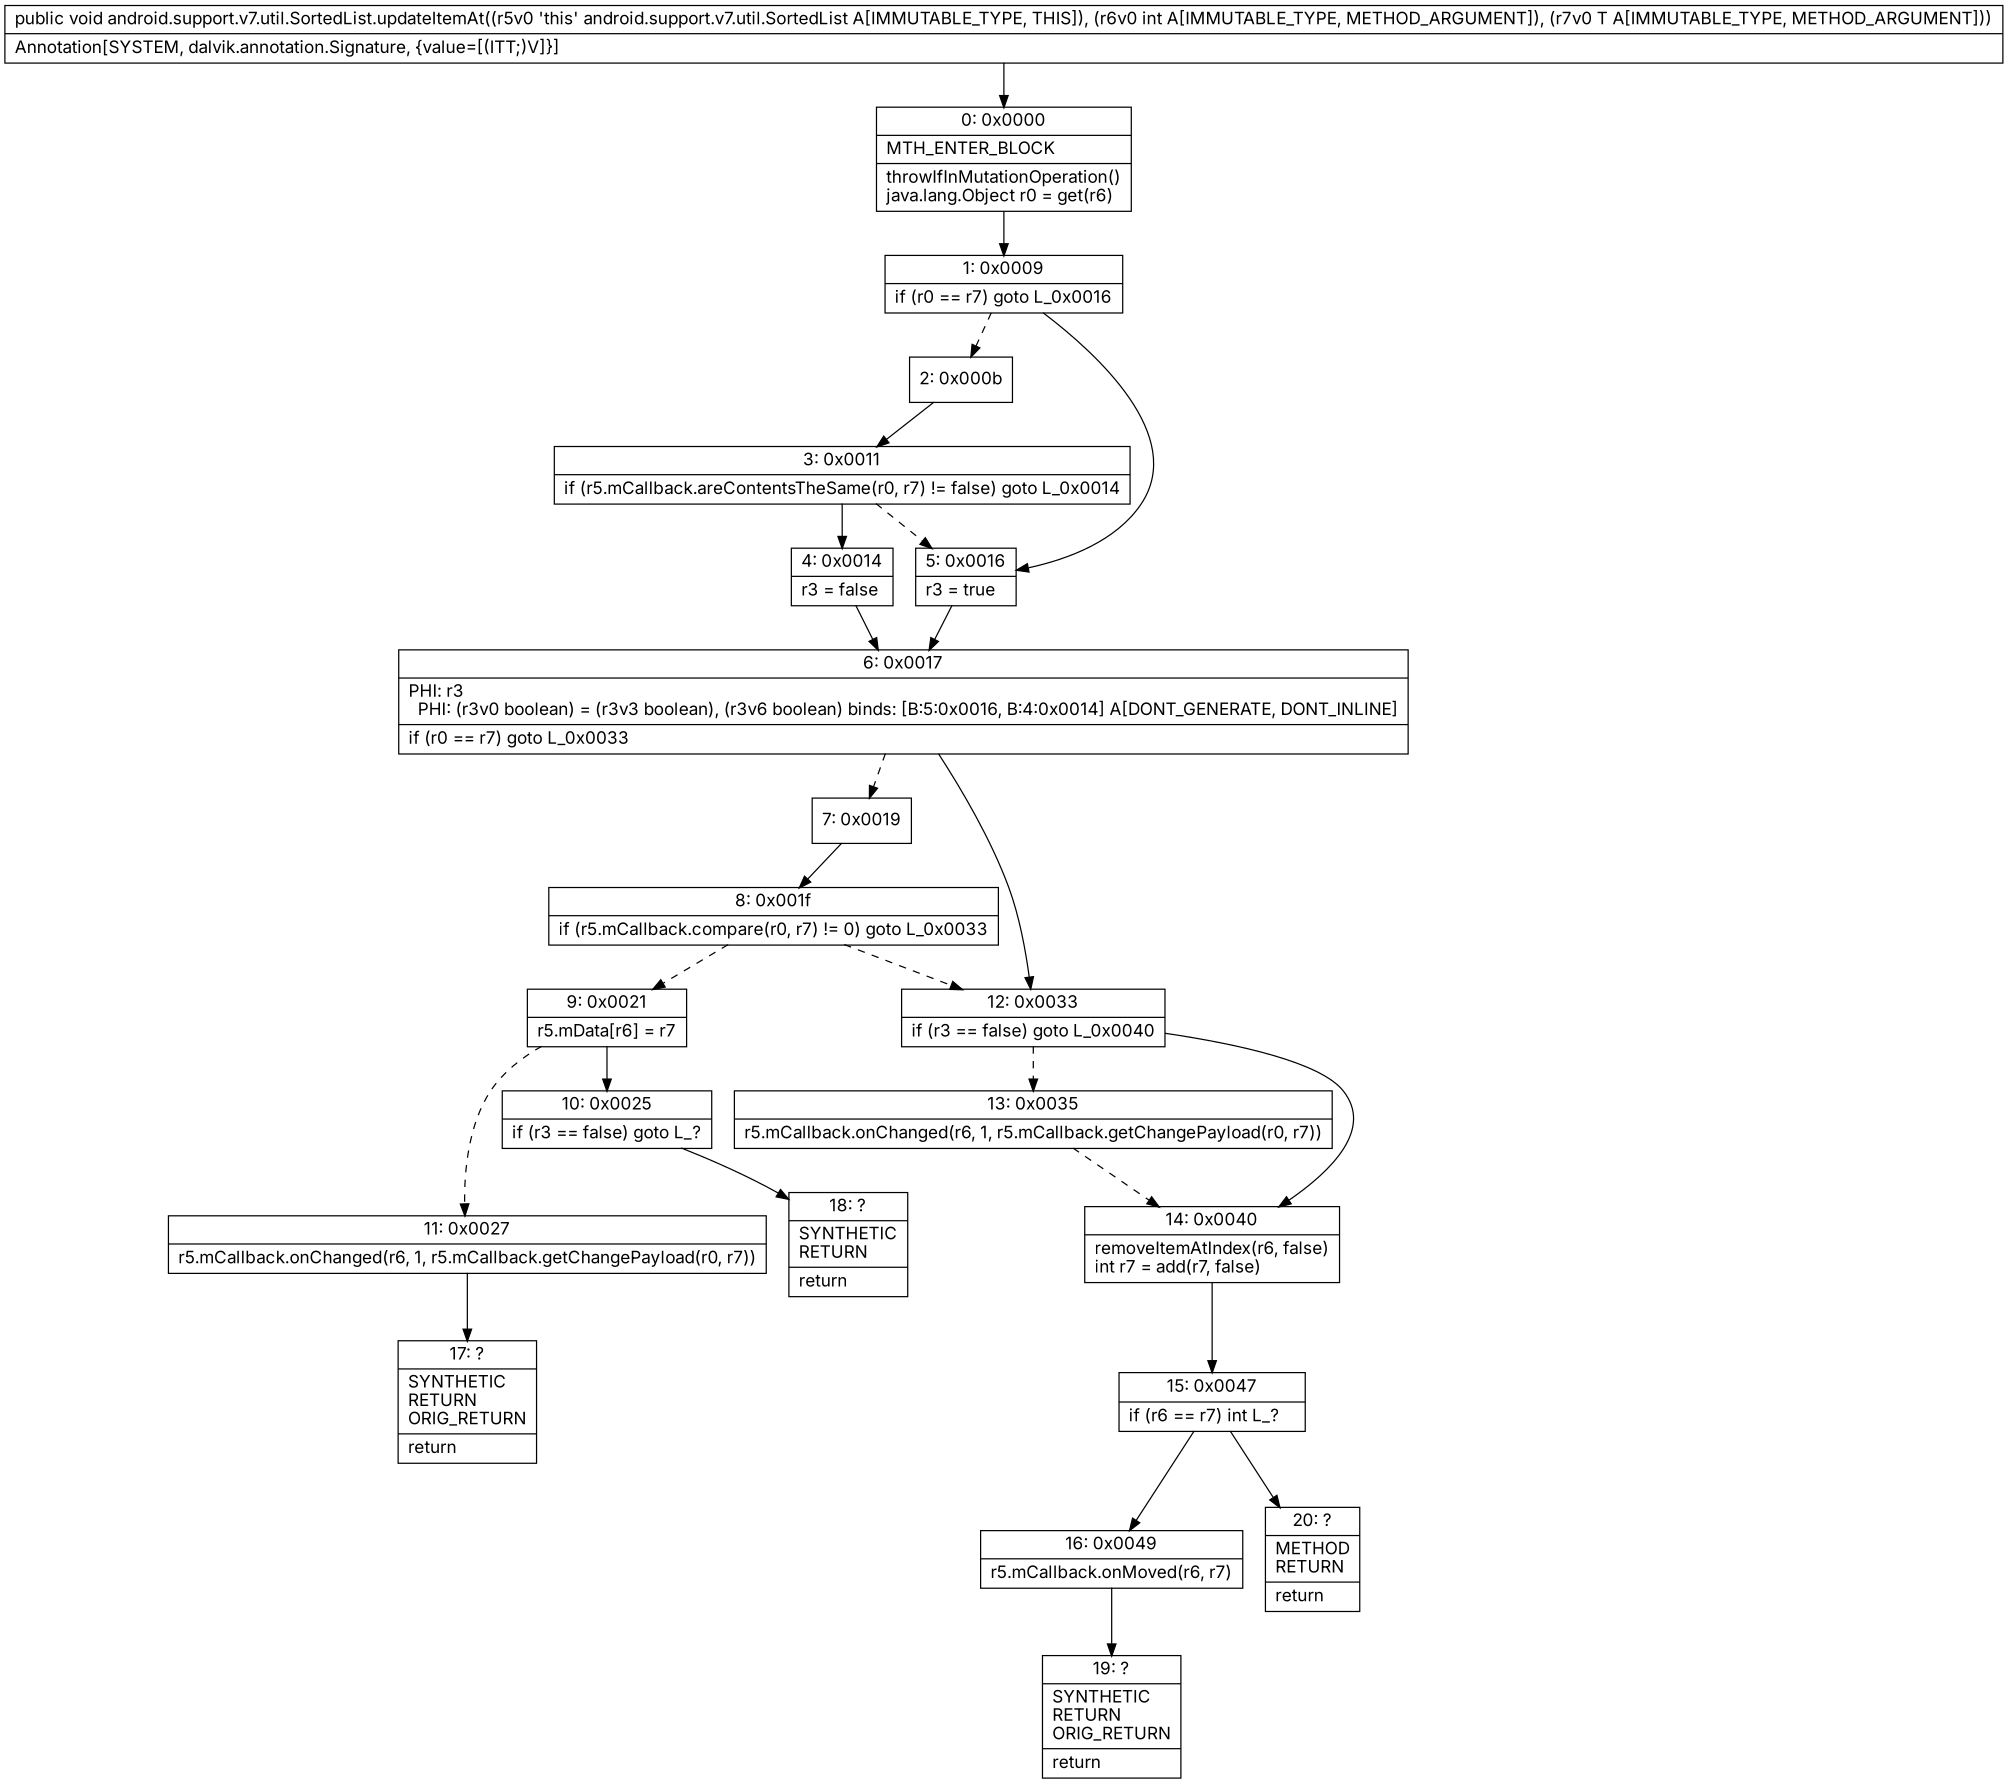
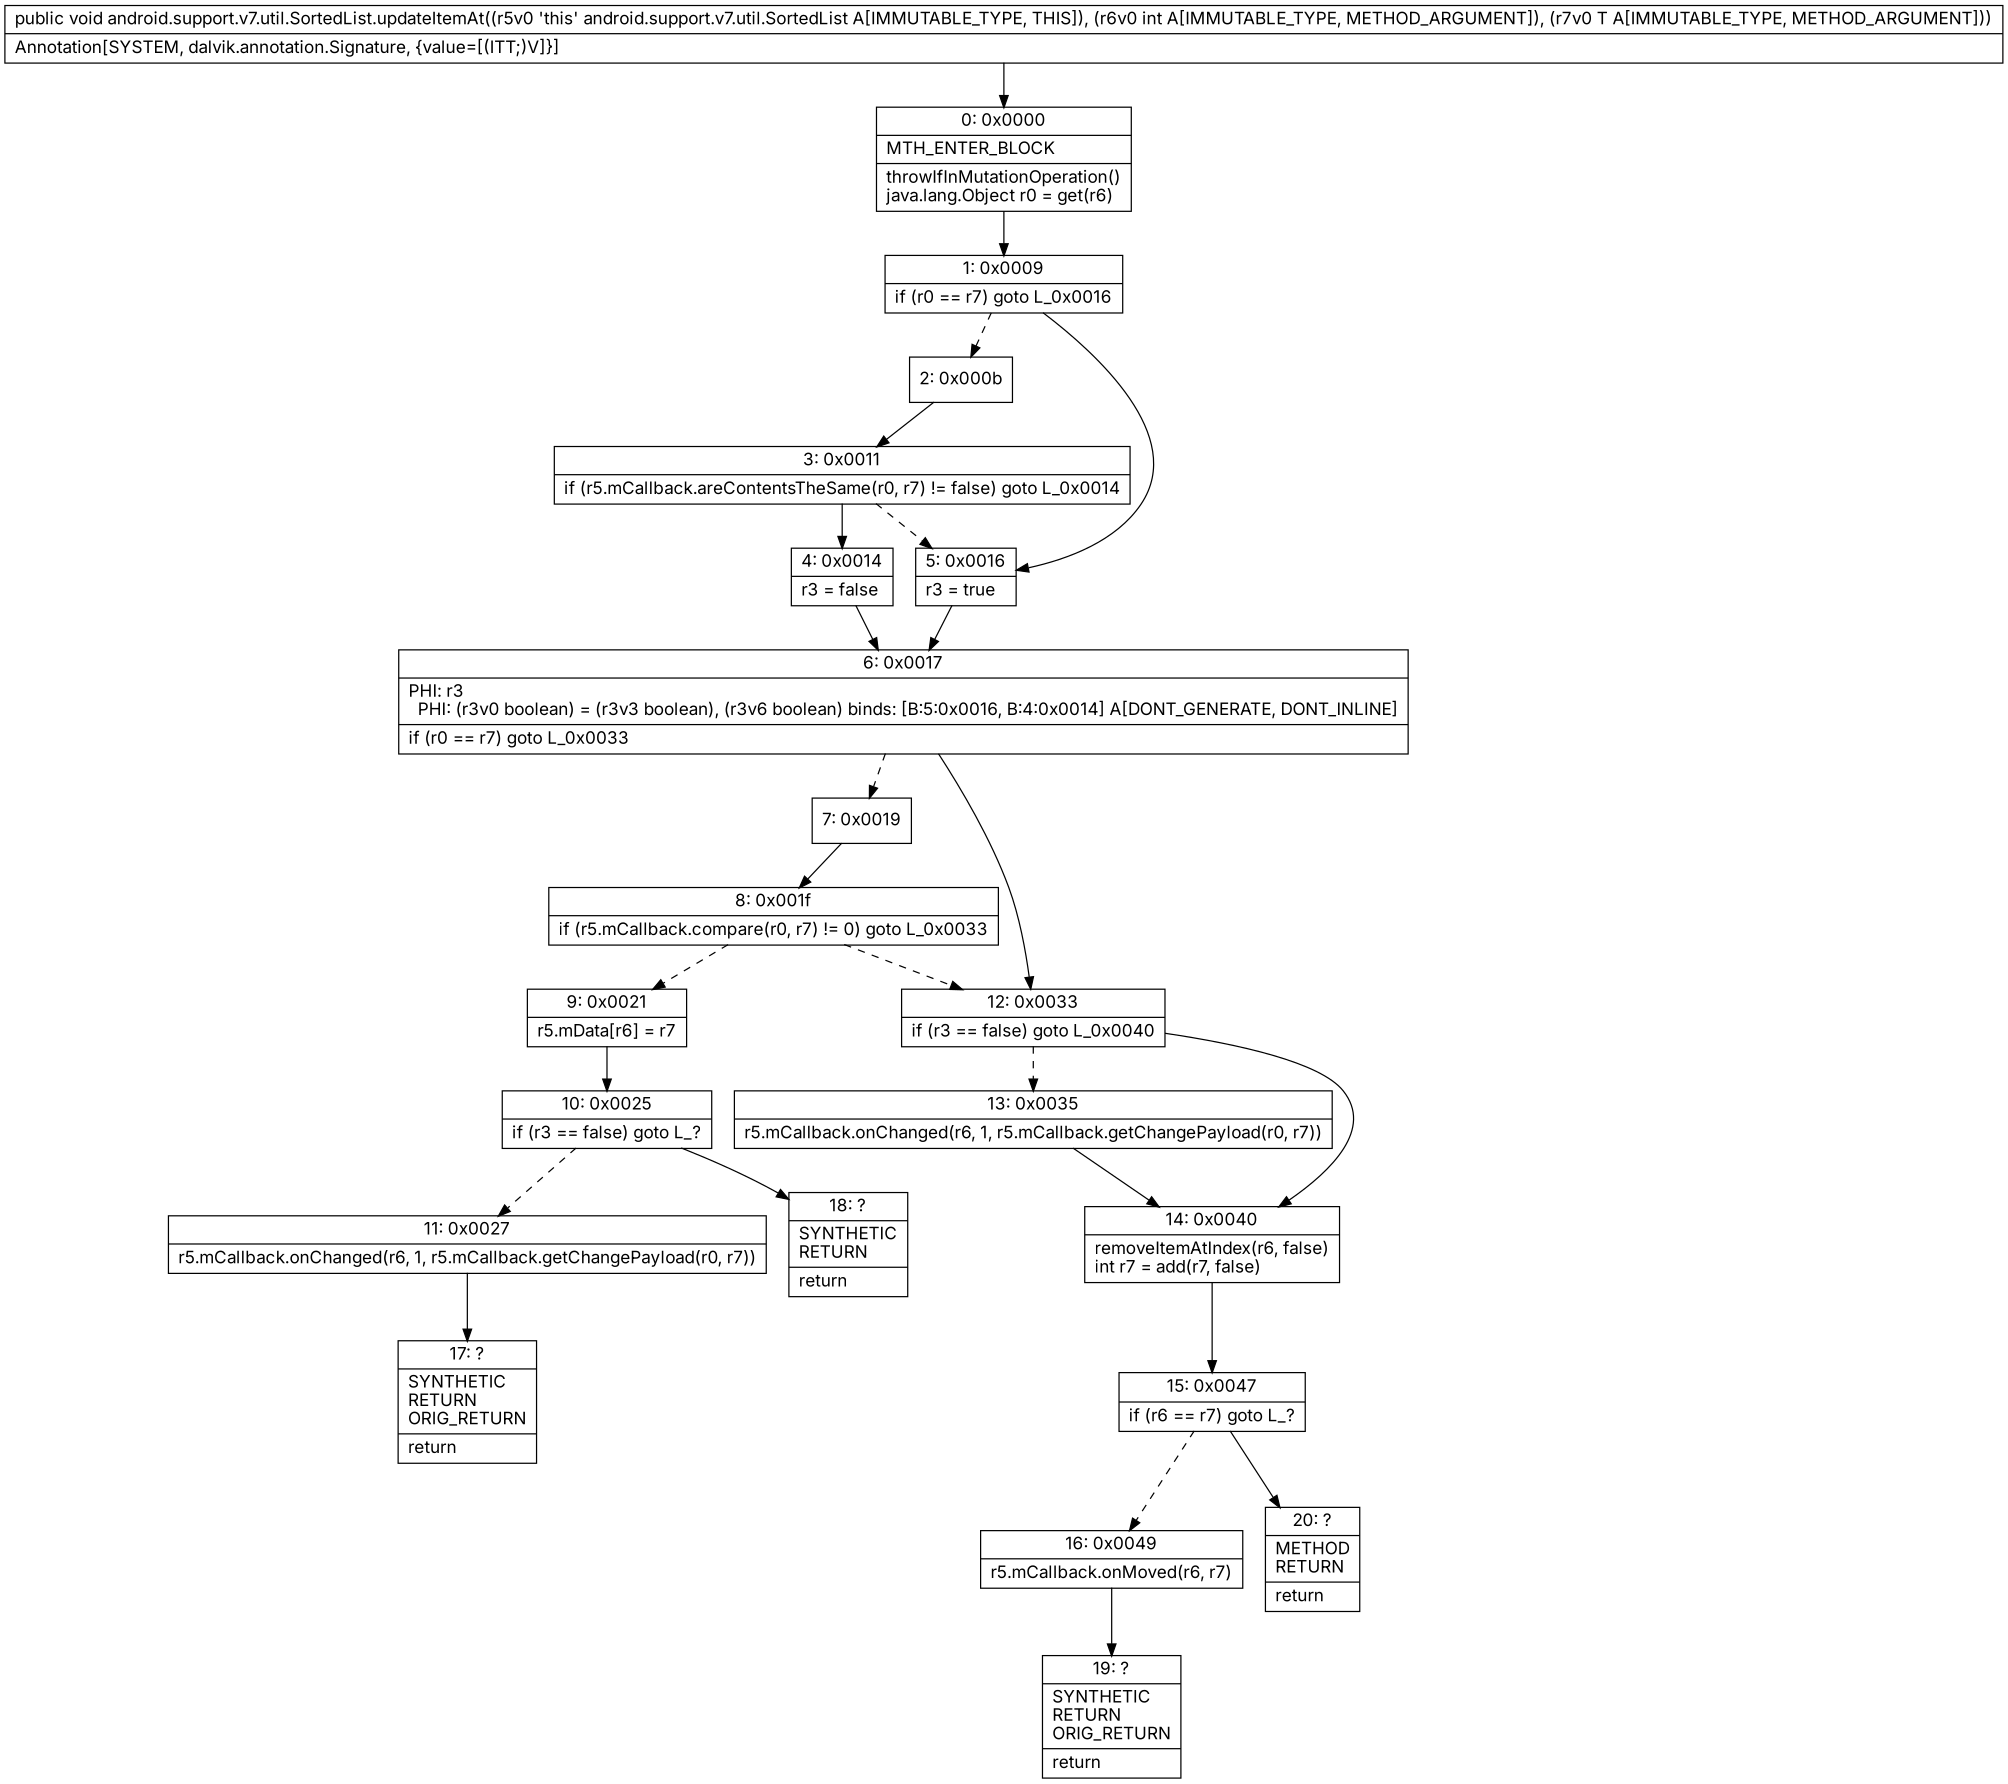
edge "9: 0x0021" -> "11: 0x0027": now "10: 0x0025" -> "11: 0x0027"
edge "13: 0x0035" -> "14: 0x0040": style dashed -> solid
node "15: 0x0047": text "if (r6 == r7) int L_?" -> "if (r6 == r7) goto L_?"
edge "15: 0x0047" -> "16: 0x0049": style solid -> dashed
